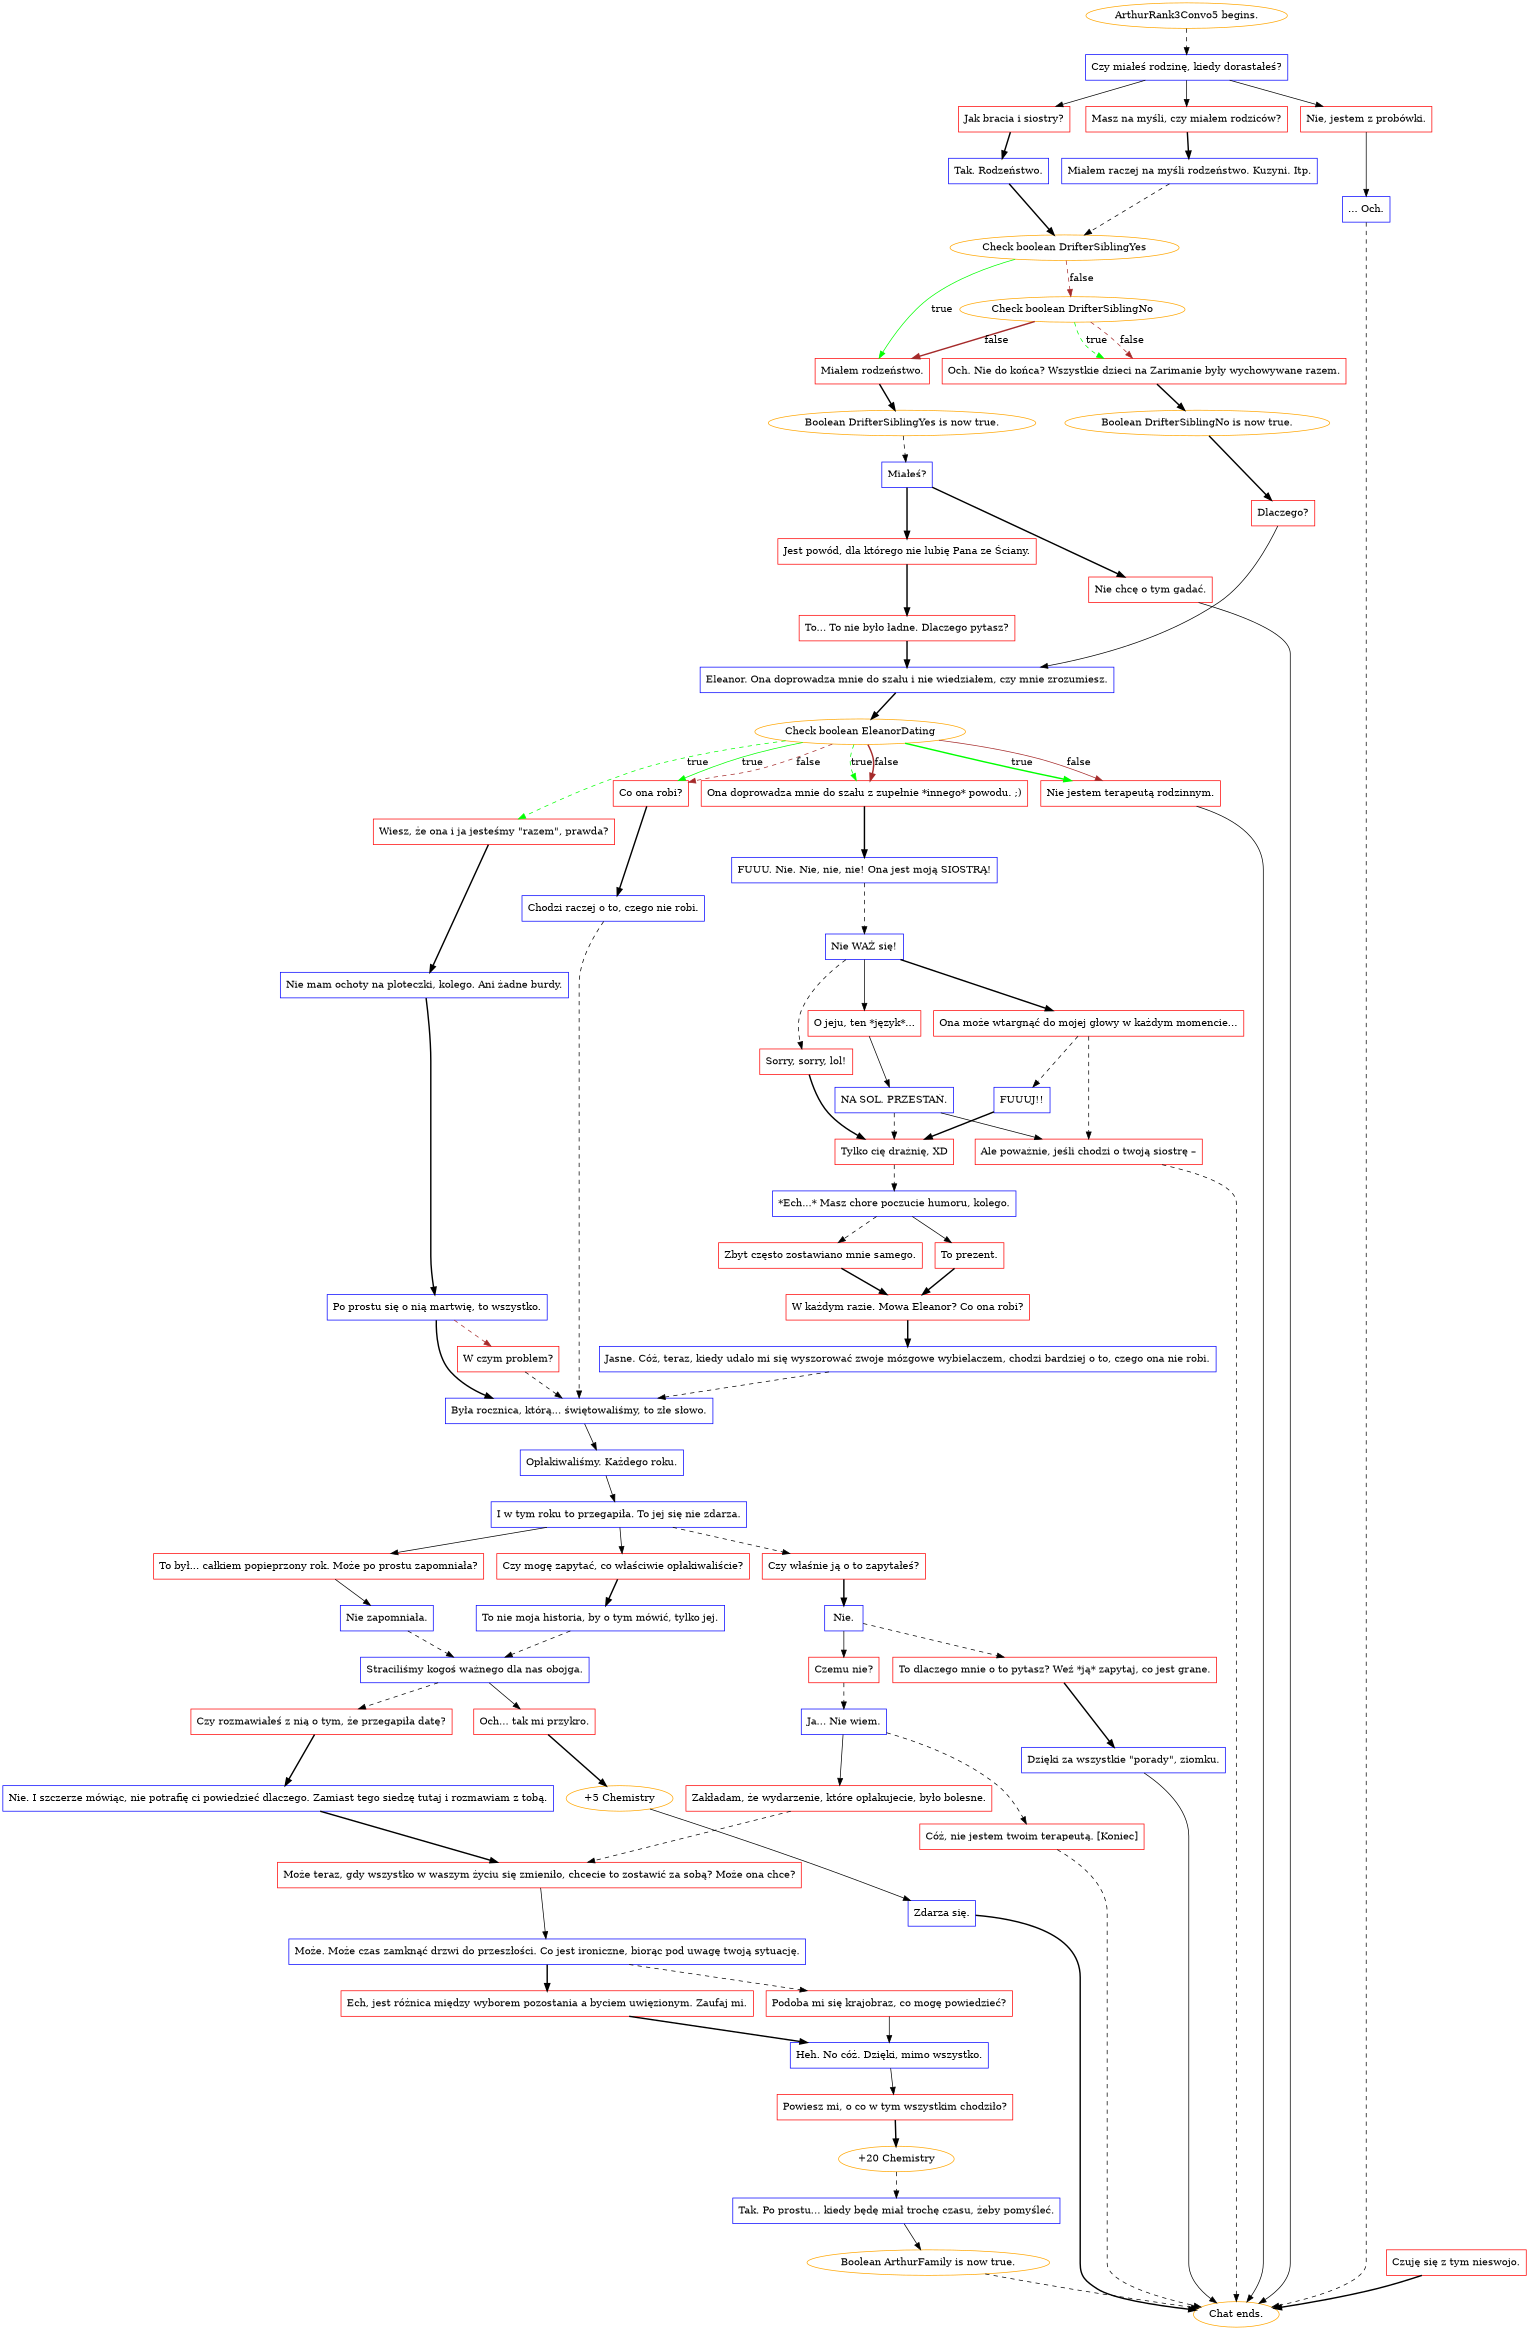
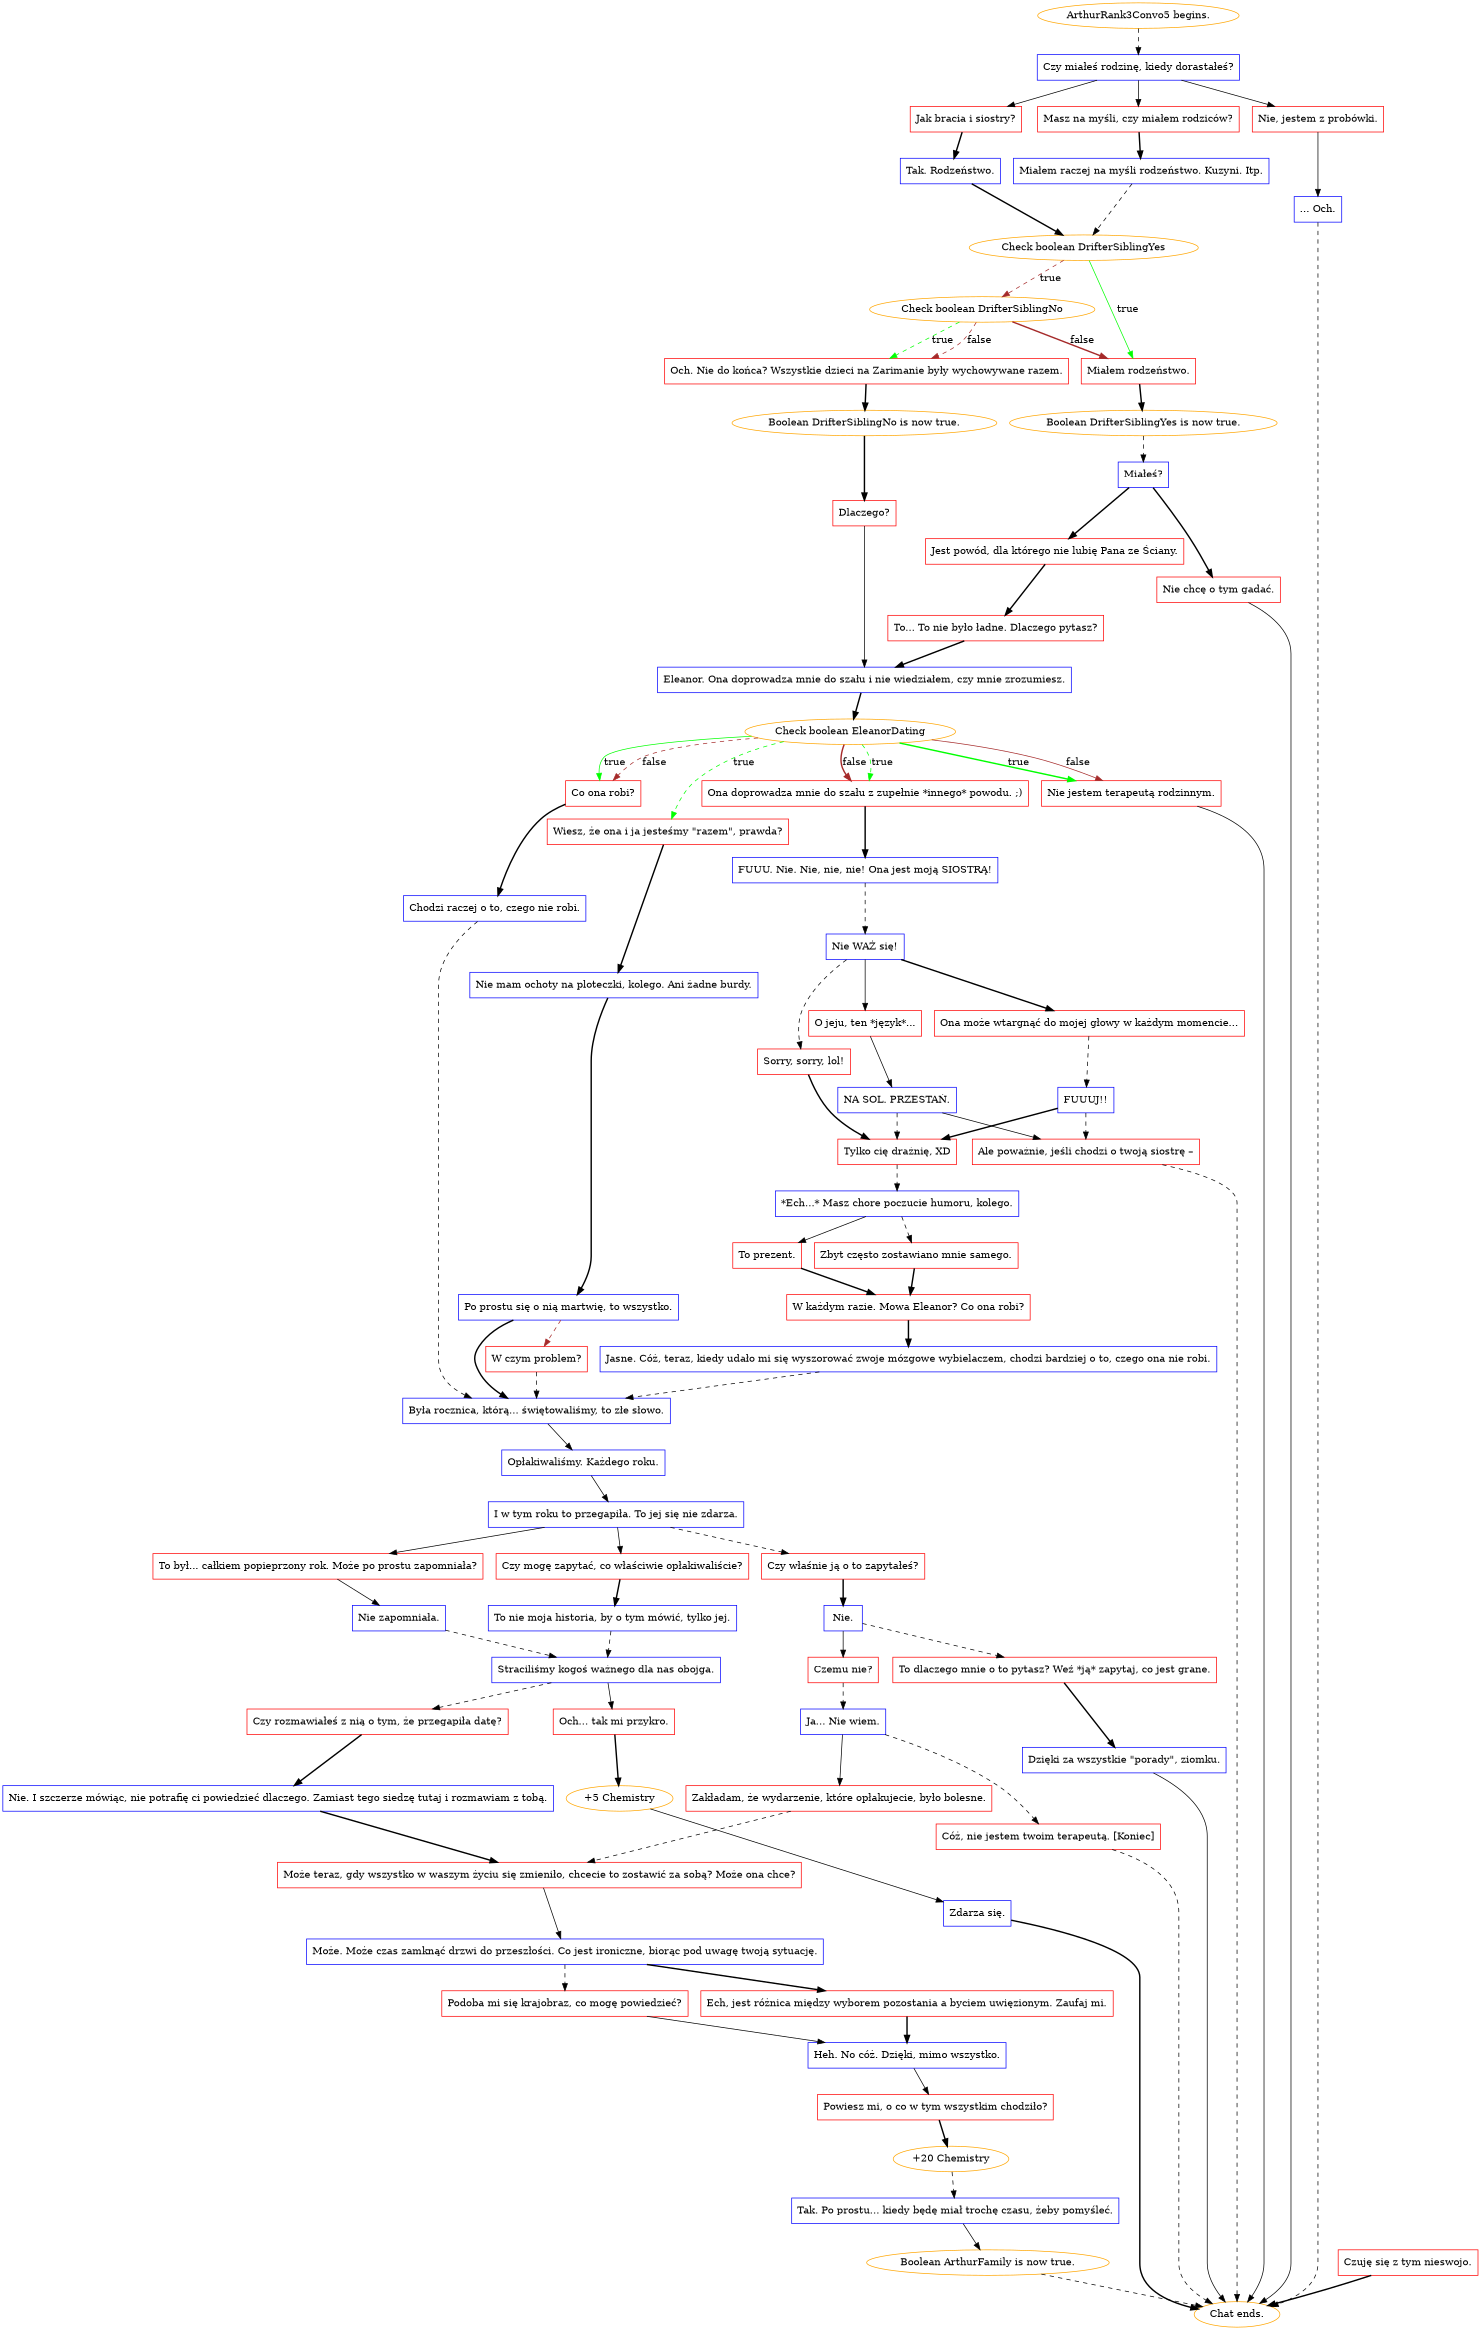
edge "Check boolean DrifterSiblingYes" -> "Check boolean DrifterSiblingNo": label "false" -> "true"
edge "Ona może wtargnąć do mojej głowy w każdym momencie..." -> "Ale poważnie, jeśli chodzi o twoją siostrę –": now "FUUUJ!!" -> "Ale poważnie, jeśli chodzi o twoją siostrę –"
